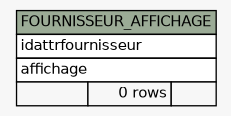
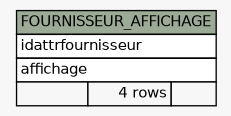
node "FOURNISSEUR_AFFICHAGE": text "0 rows" -> "4 rows"
